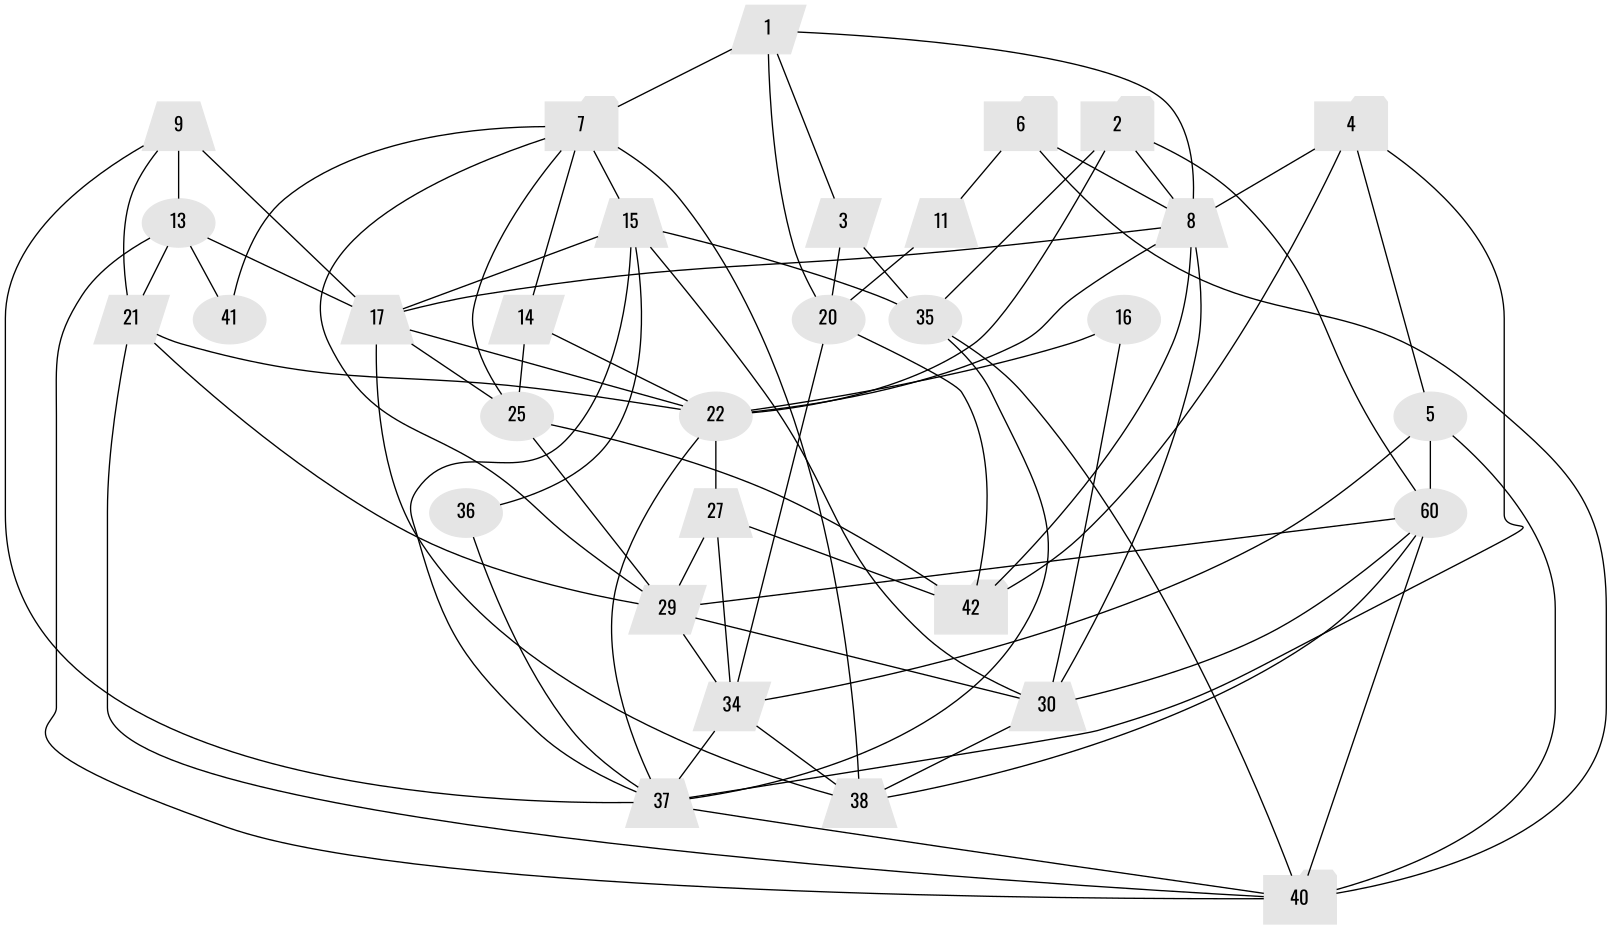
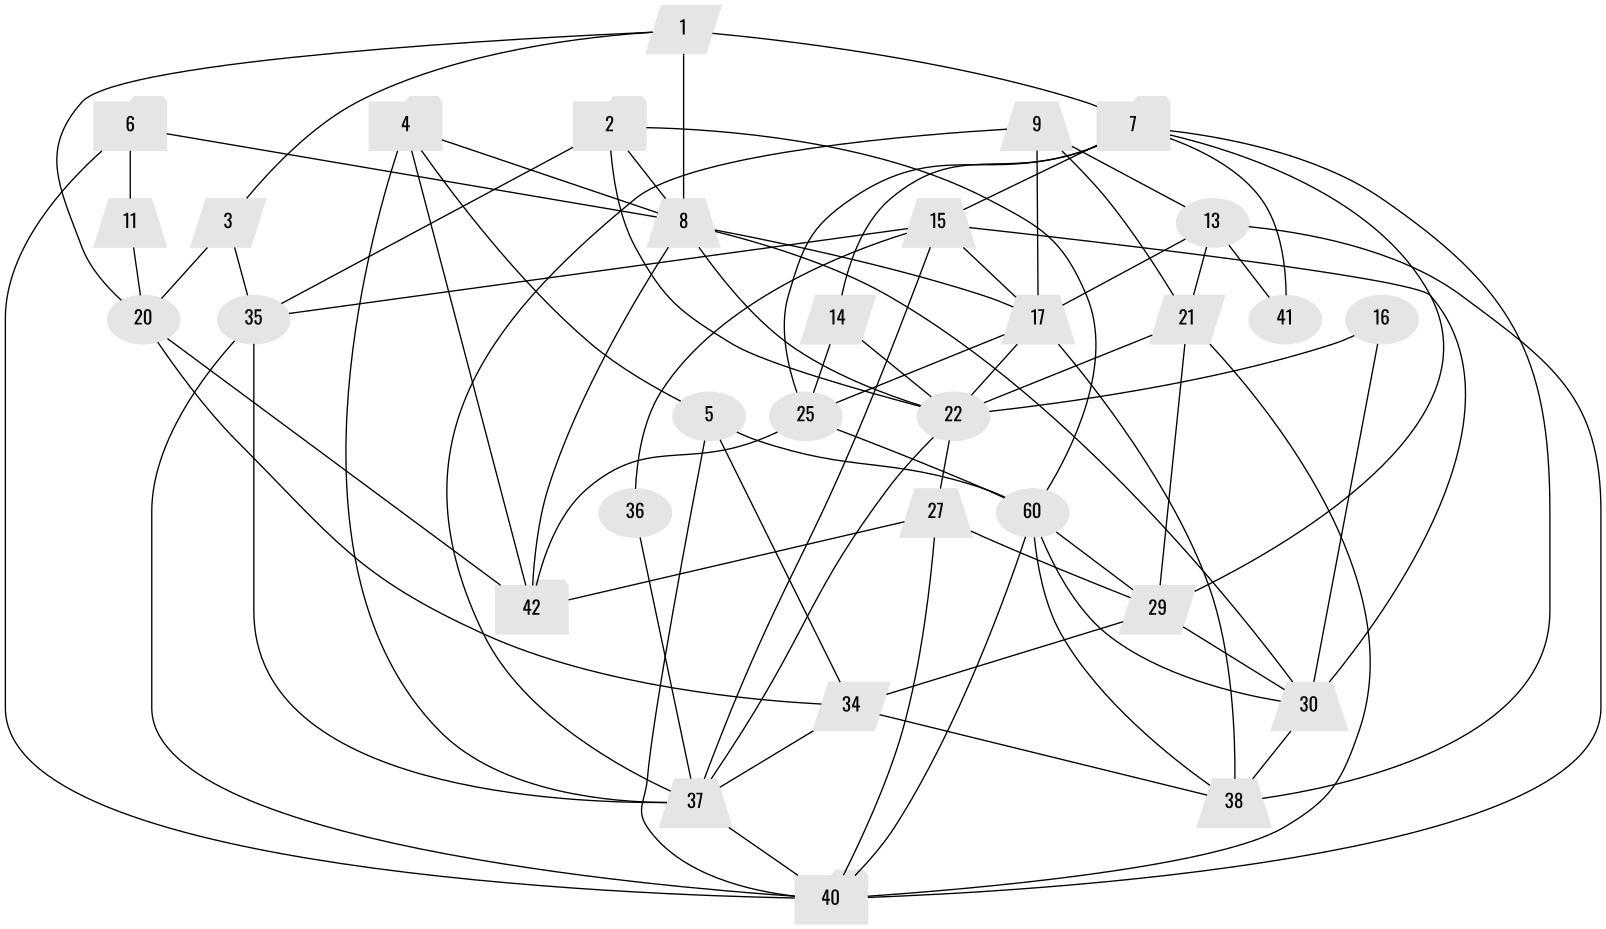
edge "25" -- "29": now "25" -- "60"
edge "27" -- "34": now "27" -- "40"
